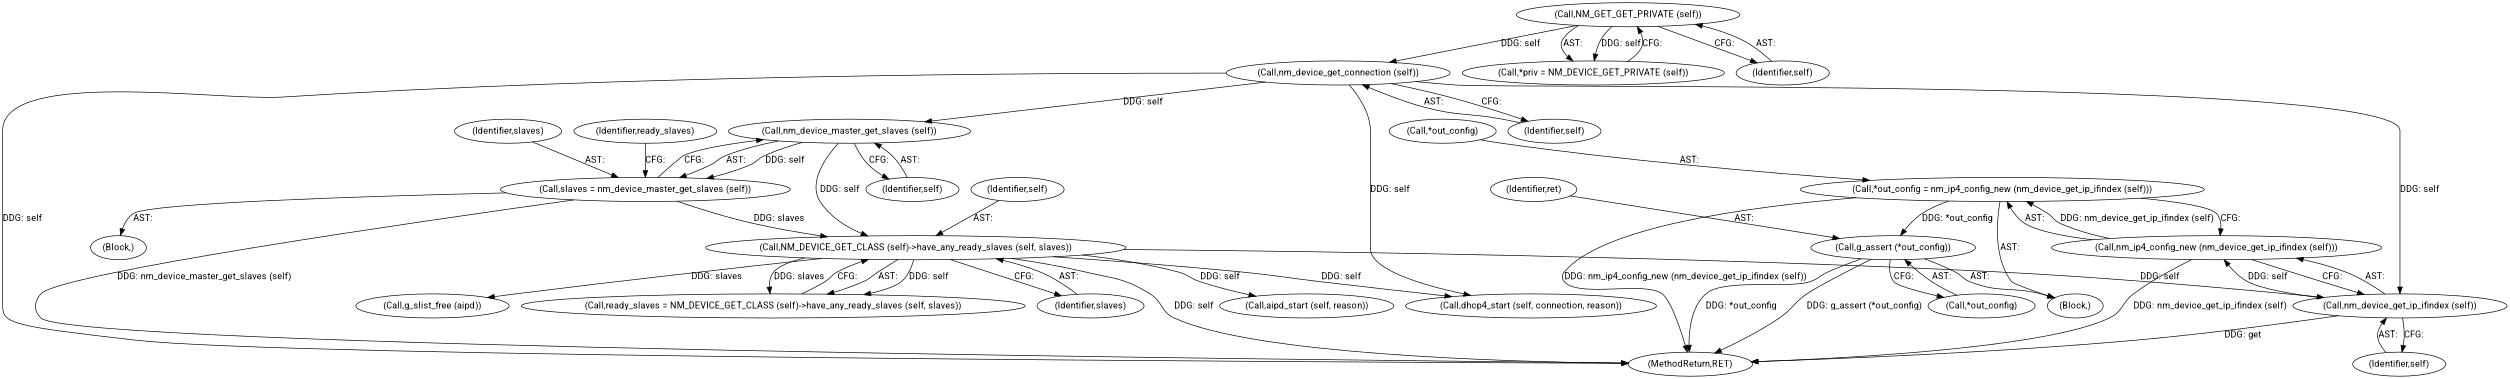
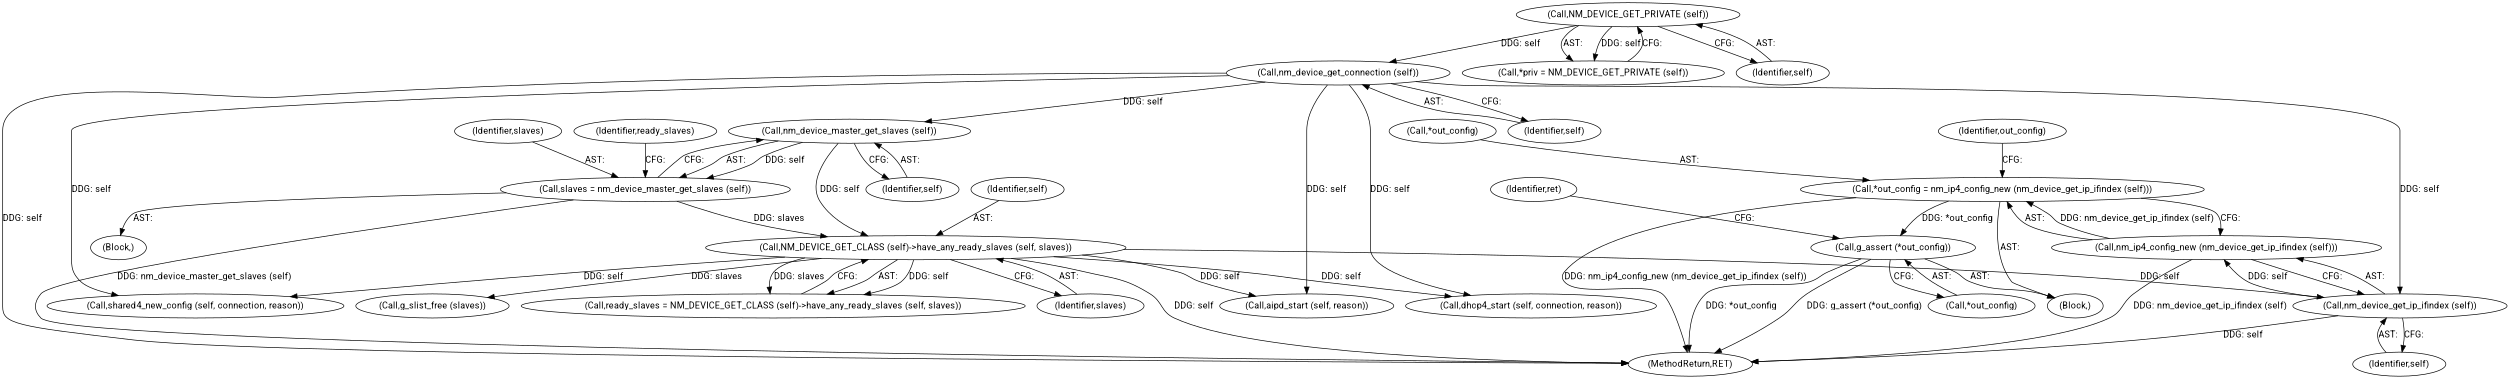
node "(Call,NM_GET_GET_PRIVATE (self))": label "(Call,NM_GET_GET_PRIVATE (self))" -> "(Call,NM_DEVICE_GET_PRIVATE (self))"
node "(Identifier,out_config)": added
edge "(Call,nm_device_get_connection (self))" -> "(Call,aipd_start (self, reason))": added, label "DDG: self"
edge "(Identifier,ret)" -> "(Call,g_assert (*out_config))": label "AST: " -> "CFG: "
node "(Call,shared4_new_config (self, connection, reason))": added
node "(Call,g_slist_free (aipd))": label "(Call,g_slist_free (aipd))" -> "(Call,g_slist_free (slaves))"
edge "(Call,nm_device_get_ip_ifindex (self))" -> "(MethodReturn,RET)": label "DDG: get" -> "DDG: self"
